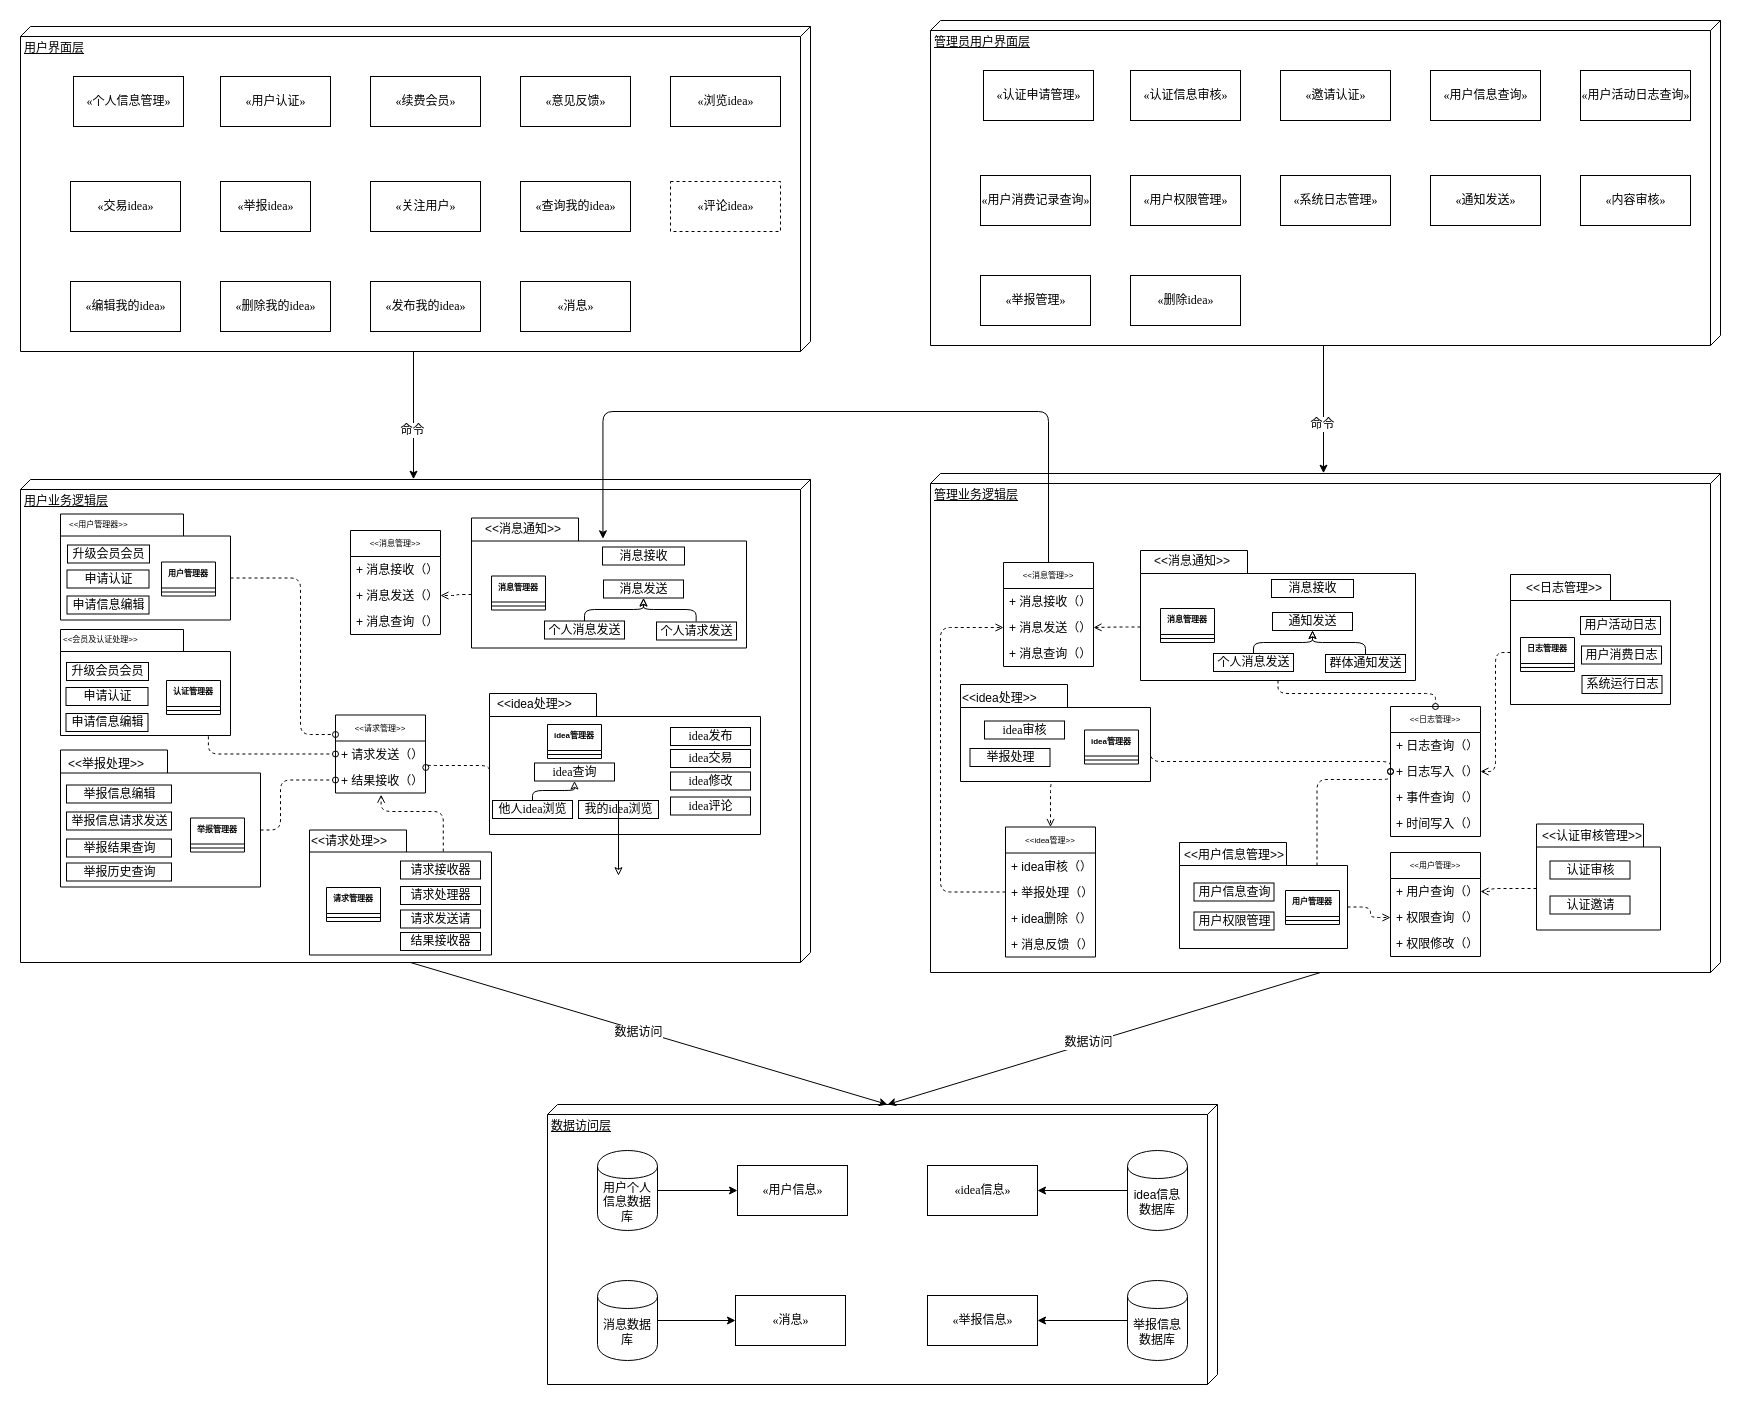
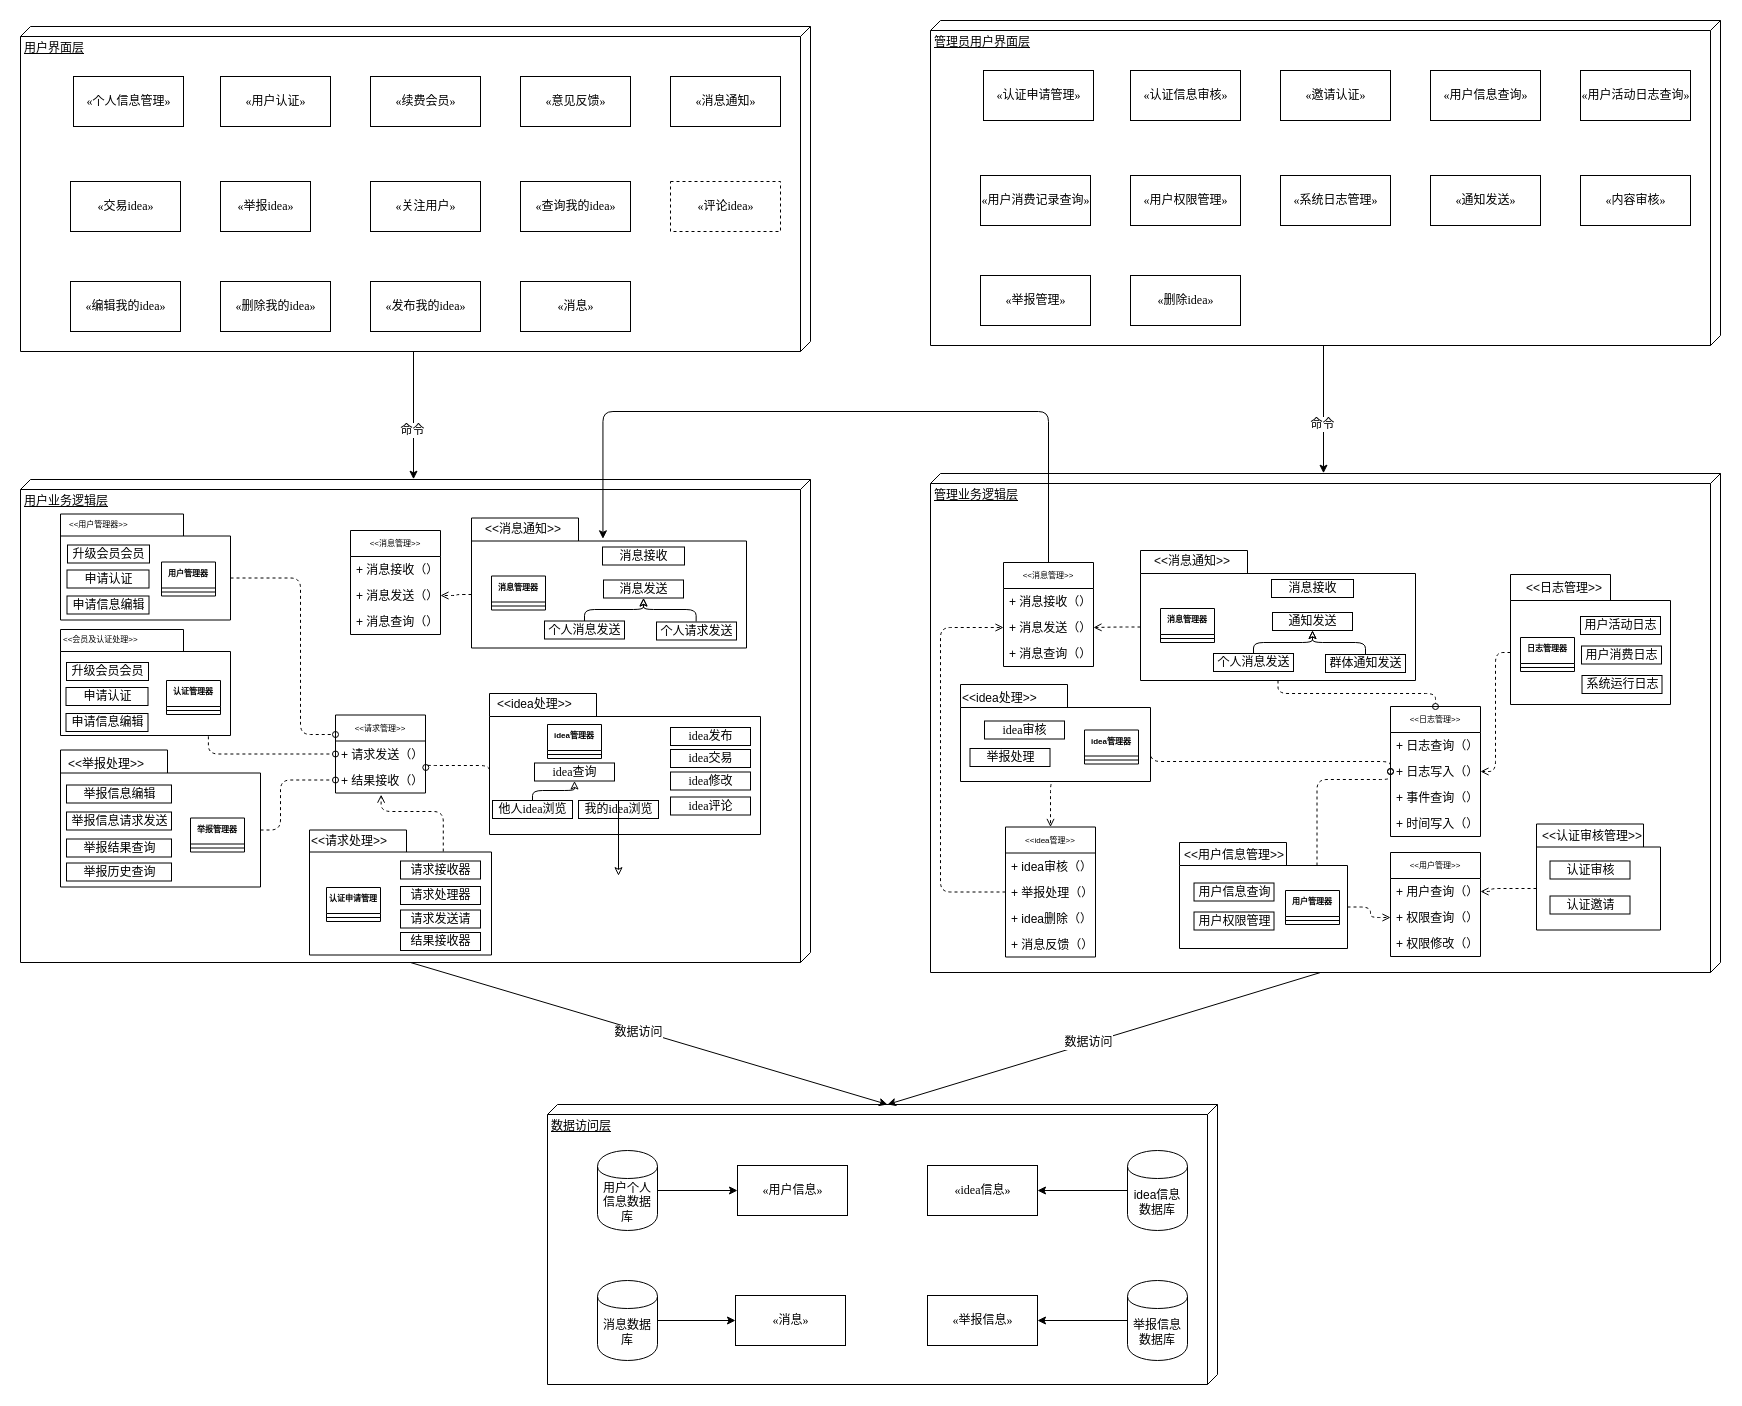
node "«浏览idea»": label "«浏览idea»" -> "«消息通知»"
node "请求管理器": label "请求管理器" -> "认证申请管理"
